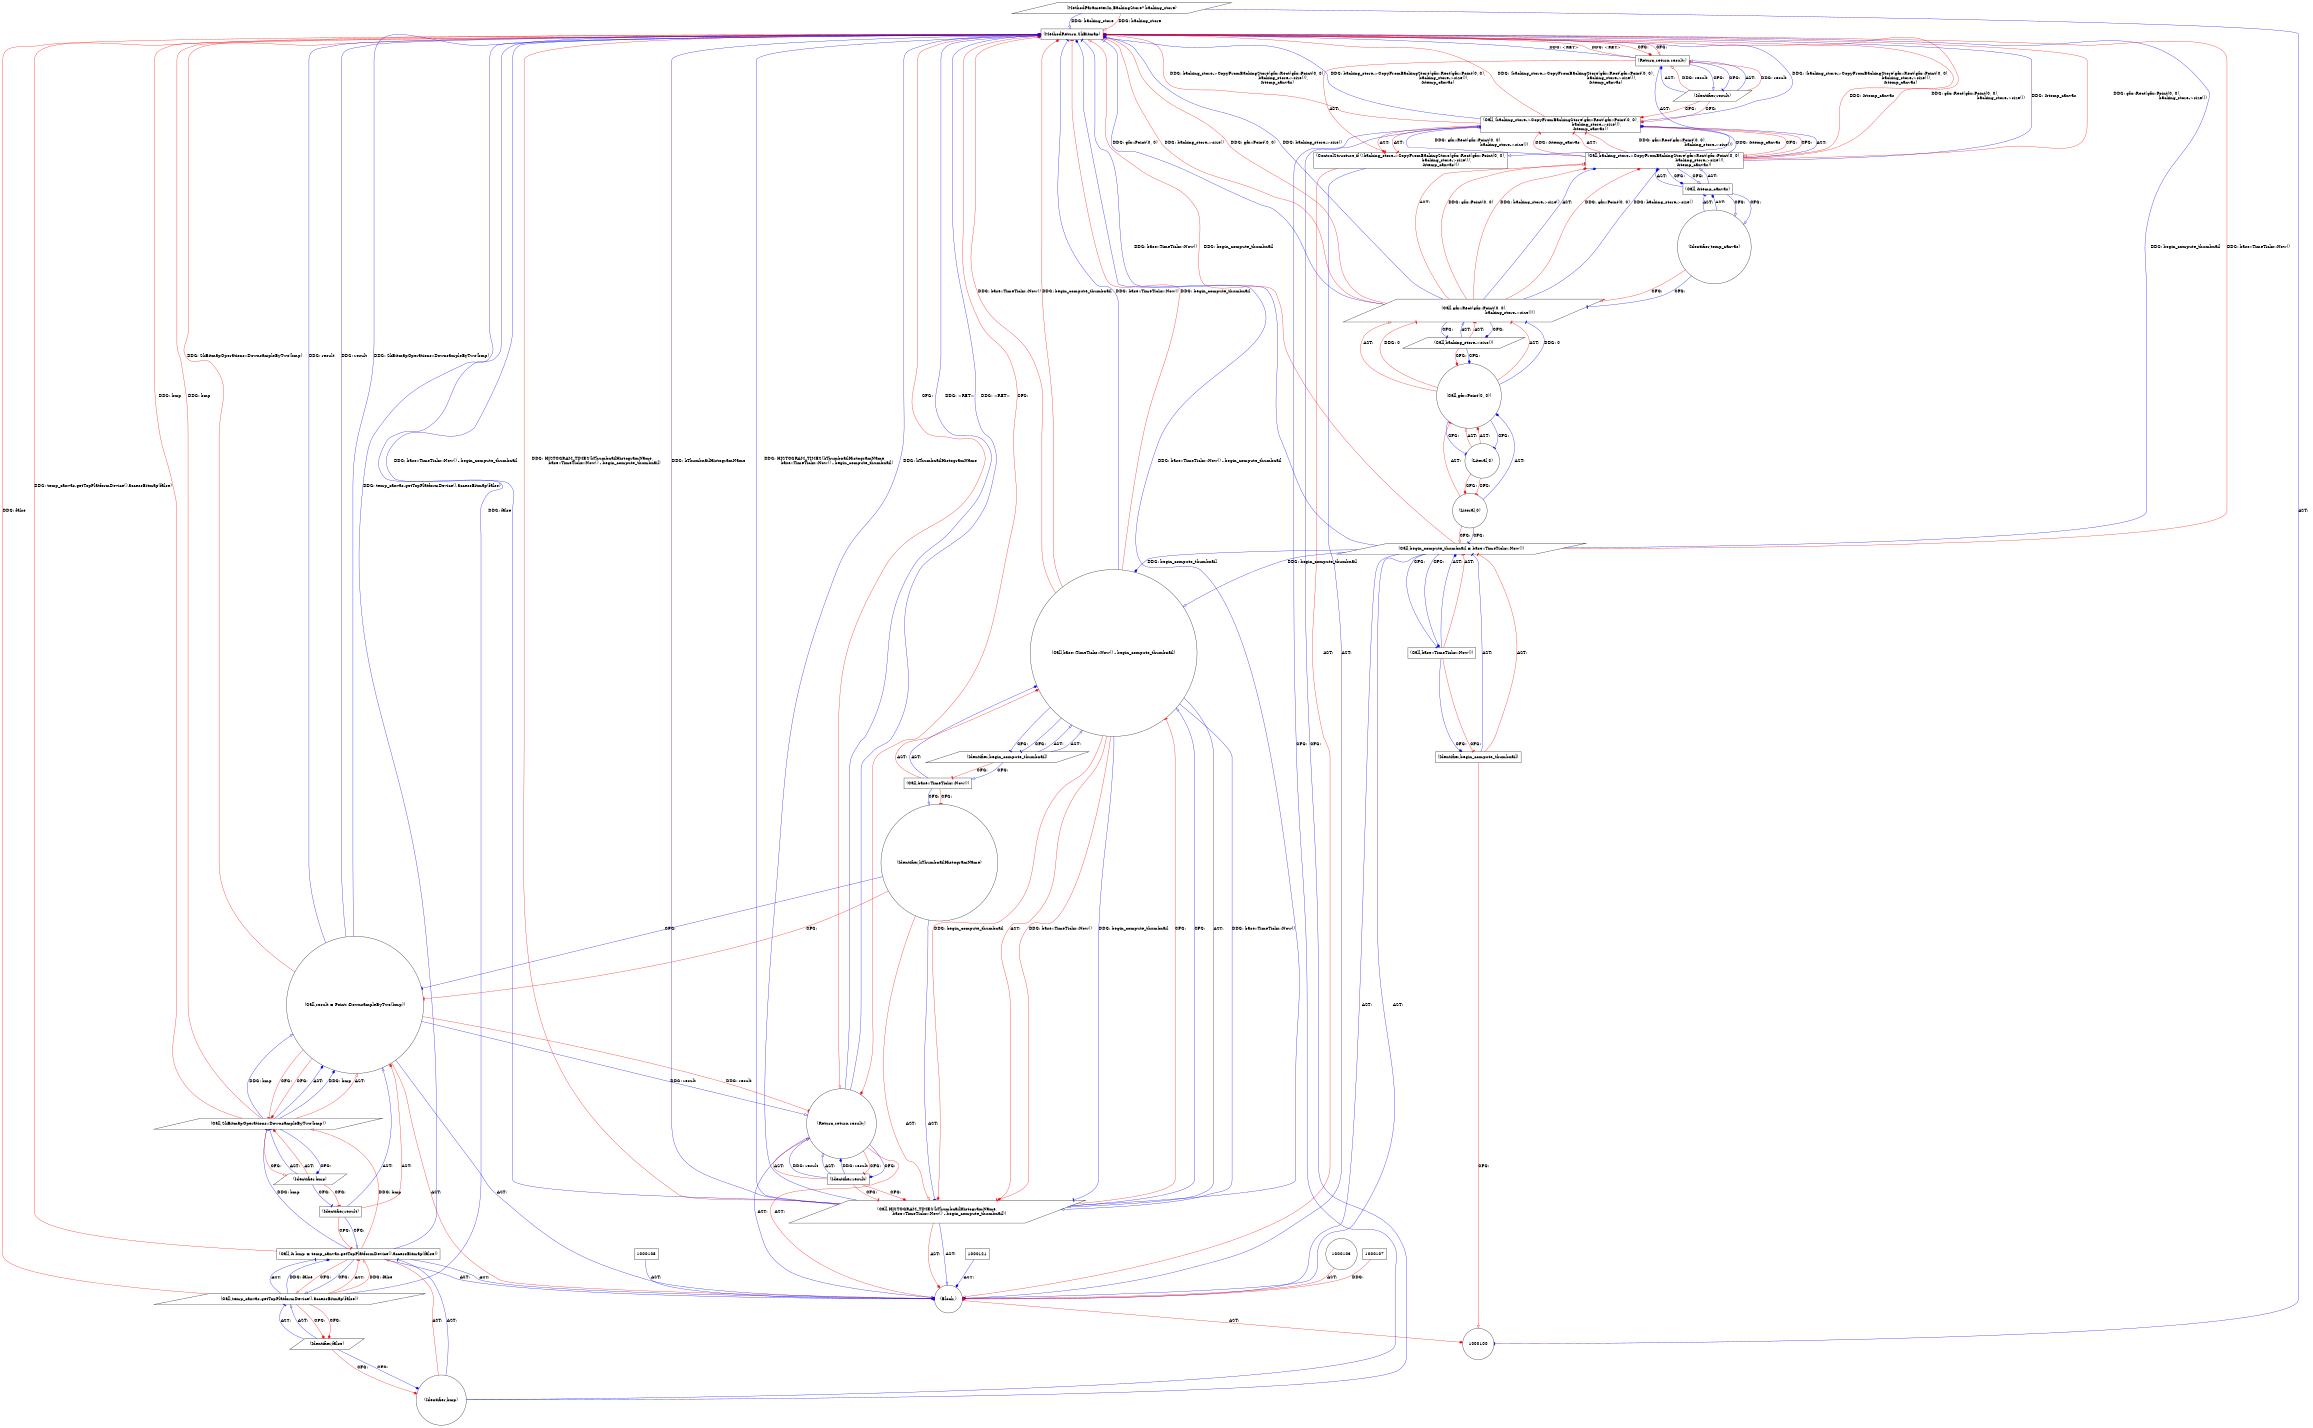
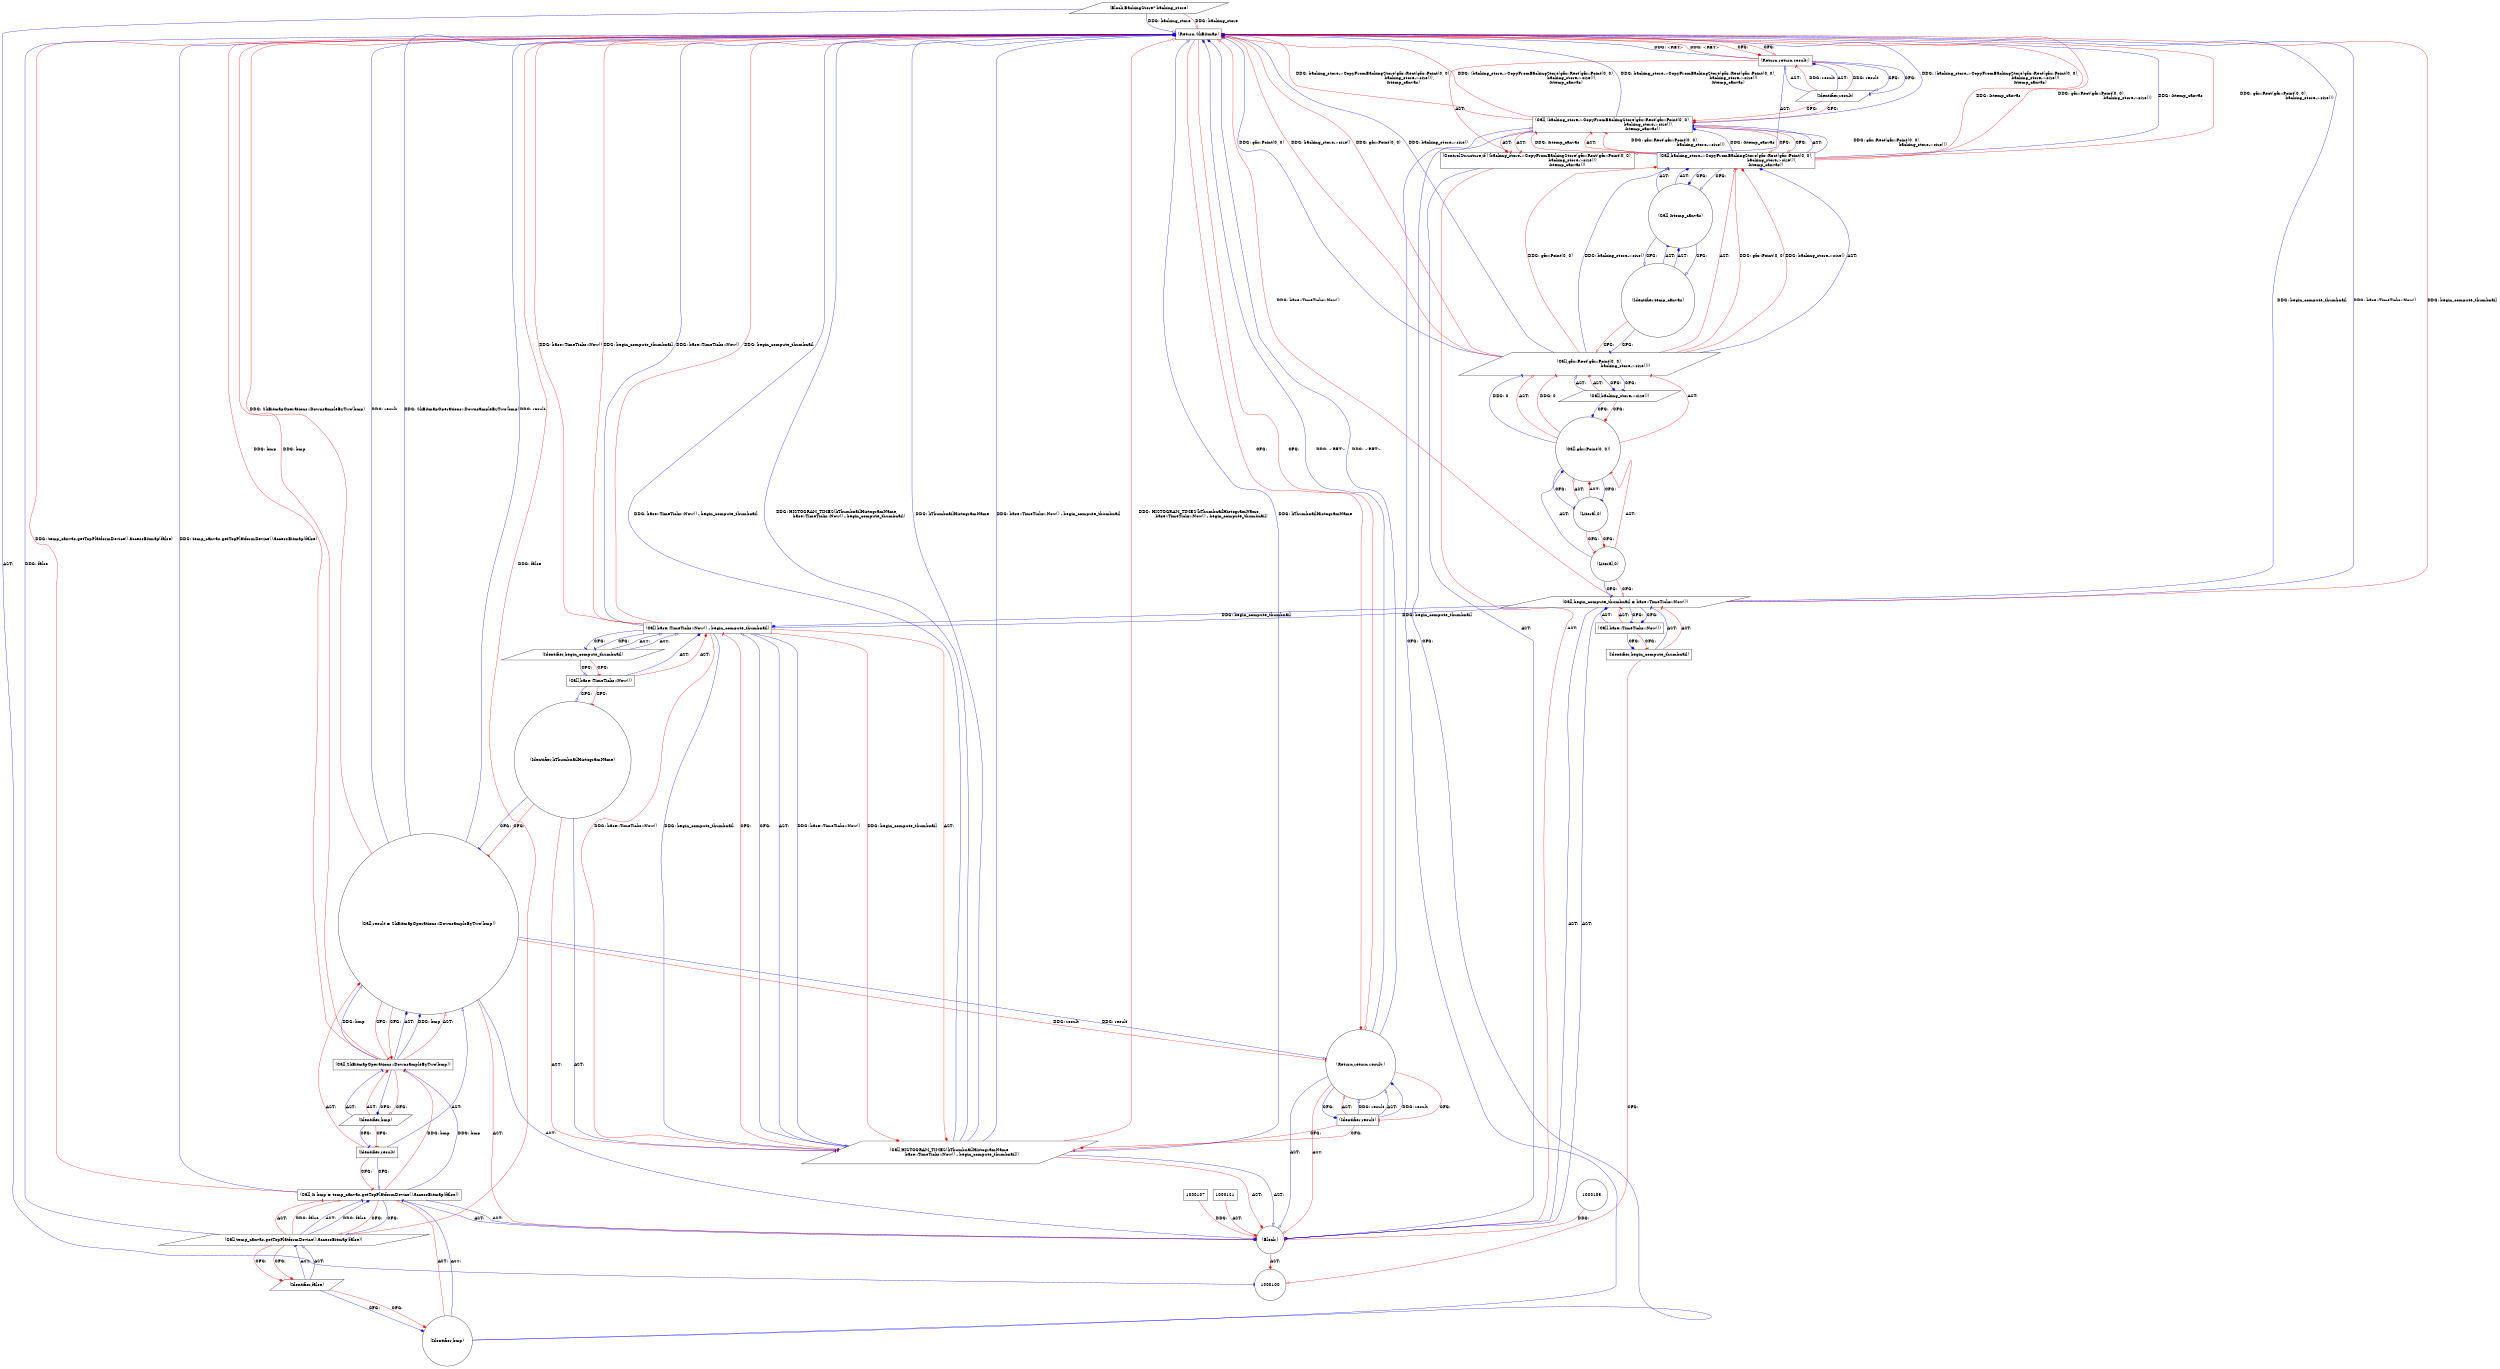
node "(MethodParameterIn,BackingStore* backing_store)": label "(MethodParameterIn,BackingStore* backing_store)" -> "(Block,BackingStore* backing_store)"
node "(MethodReturn,SkBitmap)": label "(MethodReturn,SkBitmap)" -> "(Return,SkBitmap)"
node "(Call,&temp_canvas)": shape box -> circle
node "(Call,base::TimeTicks::Now() - begin_compute_thumbnail)": shape circle -> box
node "(Call,result = Point::DownsampleByTwo(bmp))": label "(Call,result = Point::DownsampleByTwo(bmp))" -> "(Call,result = SkBitmapOperations::DownsampleByTwo(bmp))"
node "(Call,SkBitmapOperations::DownsampleByTwo(bmp))": shape parallelogram -> box
node "1000108": removed
edge "1000121" -> "(Block,)": color blue -> red
edge "1000103" -> "(Block,)": label "AST: " -> "DDG: "
